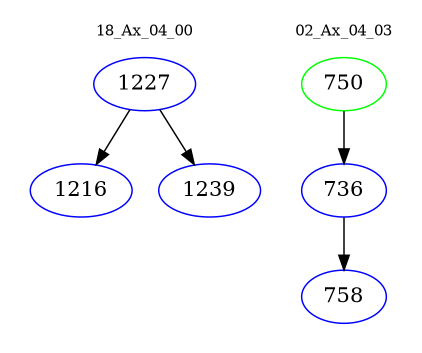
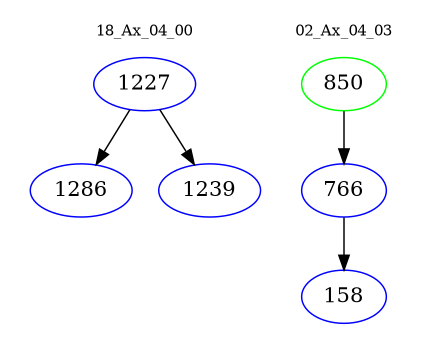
node "750": label "750" -> "850"
node "1216": label "1216" -> "1286"
node "736": label "736" -> "766"
node "758": label "758" -> "158"
